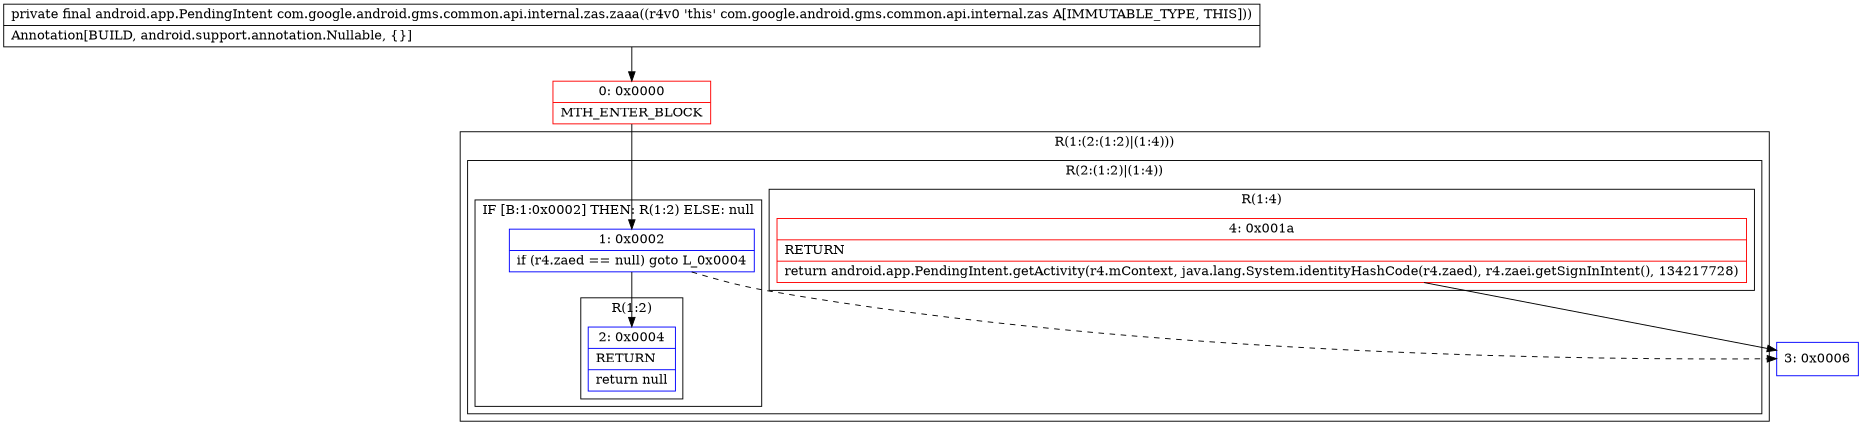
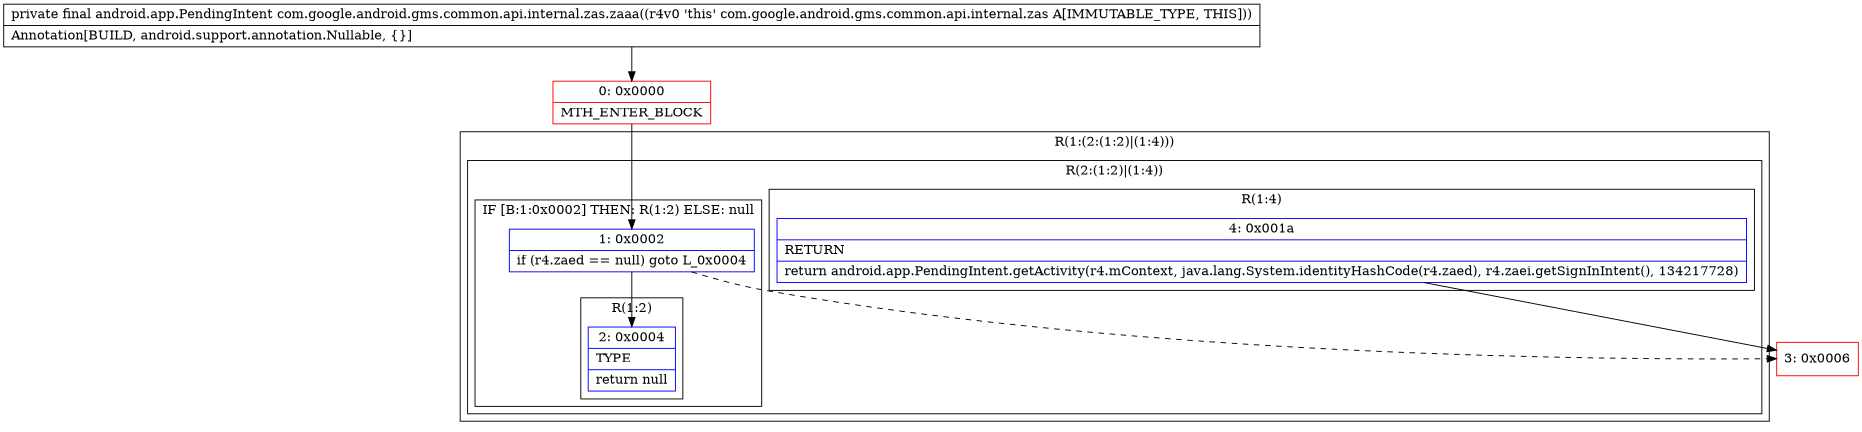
node "4: 0x001a": color red -> blue
node "2: 0x0004": text "RETURN" -> "TYPE"
node "3: 0x0006": color blue -> red
